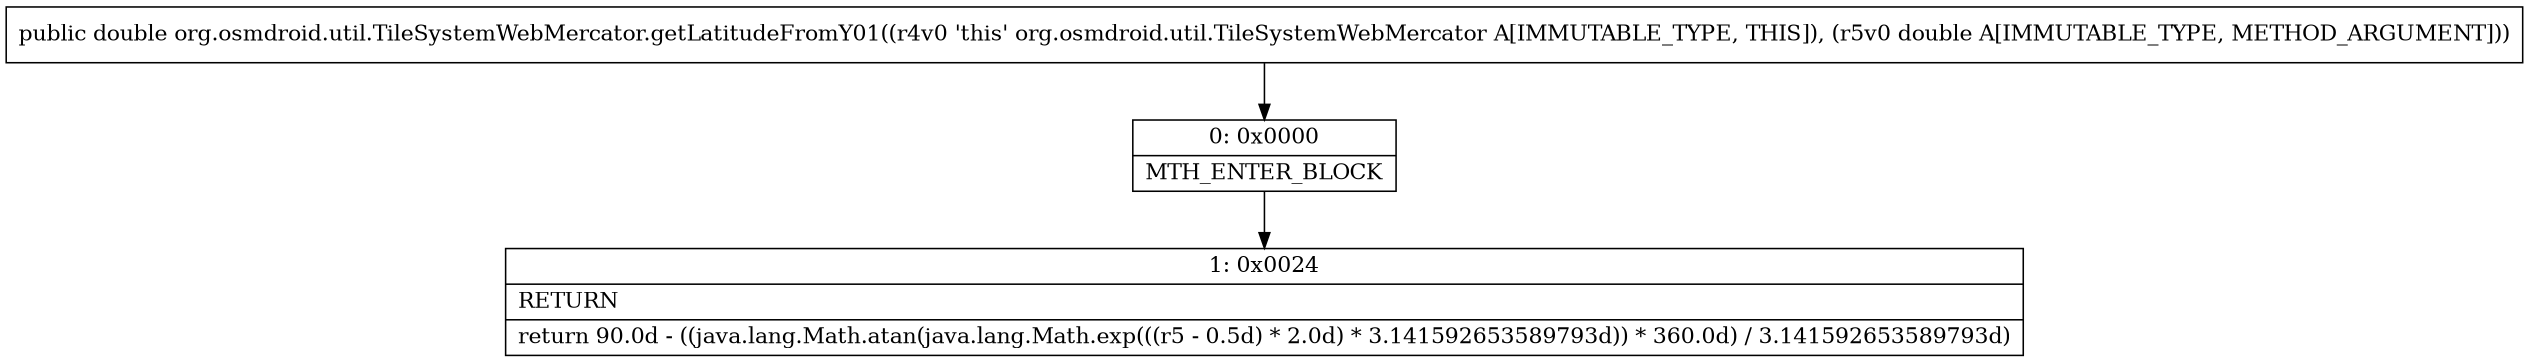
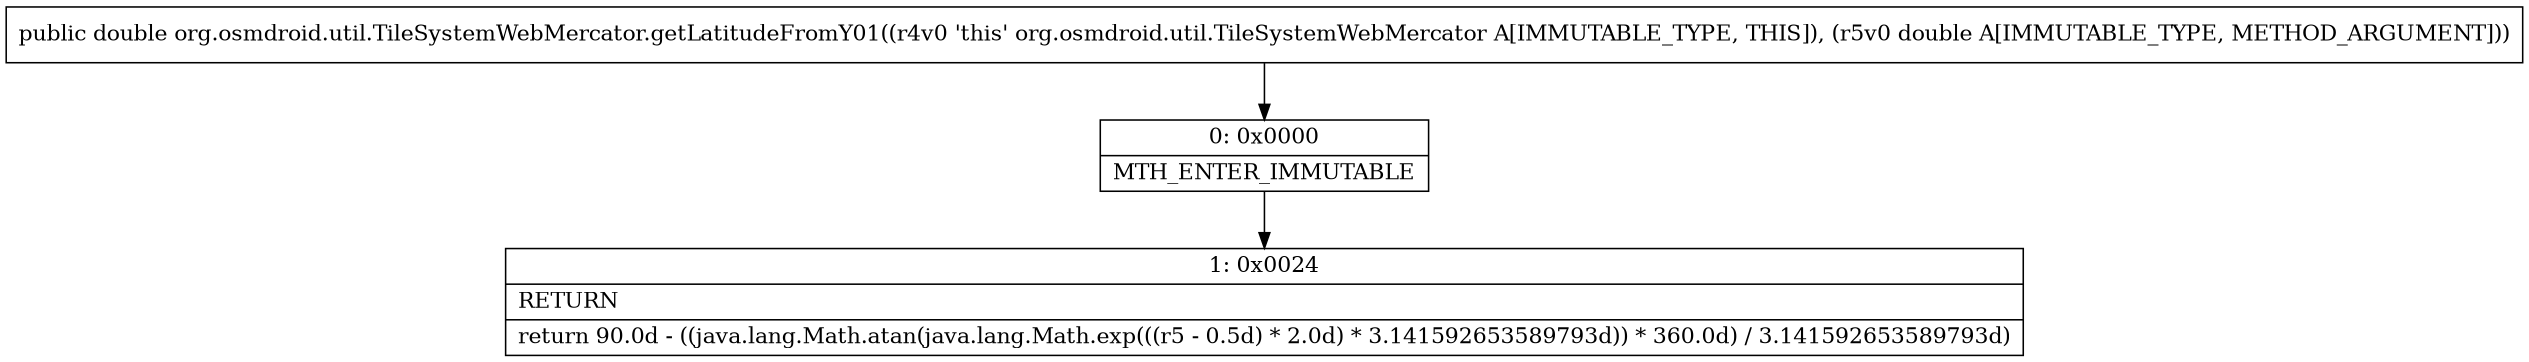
node "0: 0x0000": text "MTH_ENTER_BLOCK" -> "MTH_ENTER_IMMUTABLE"
